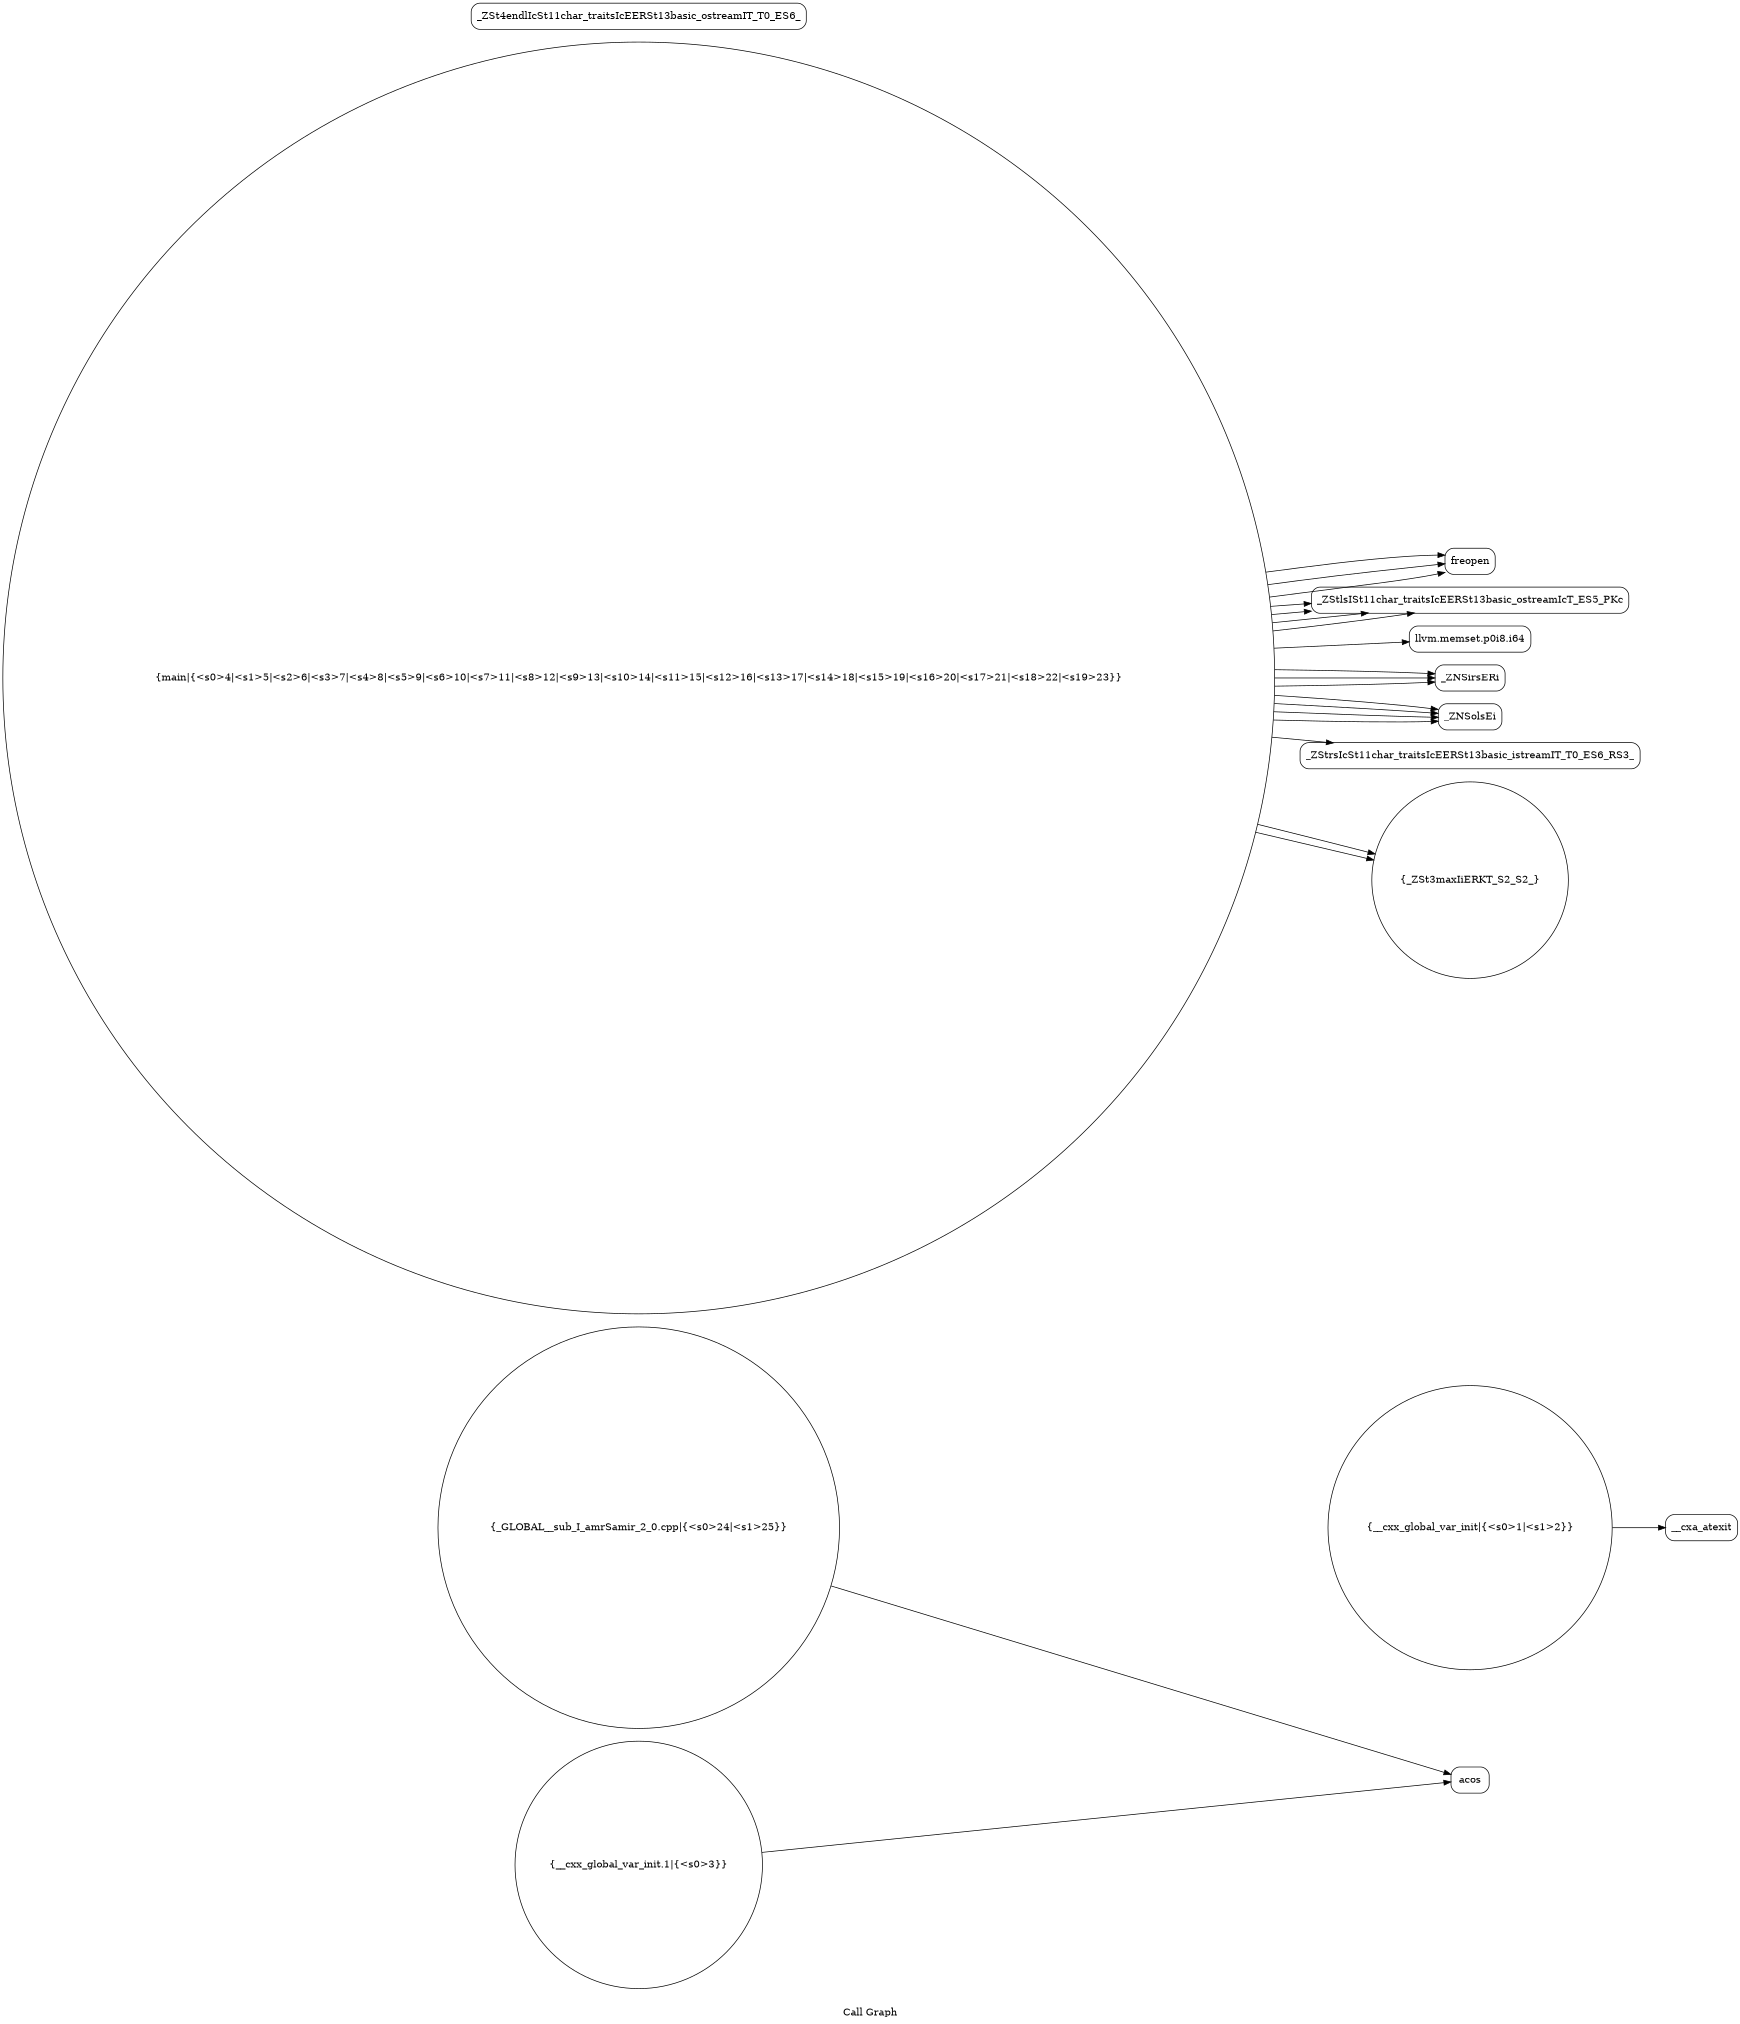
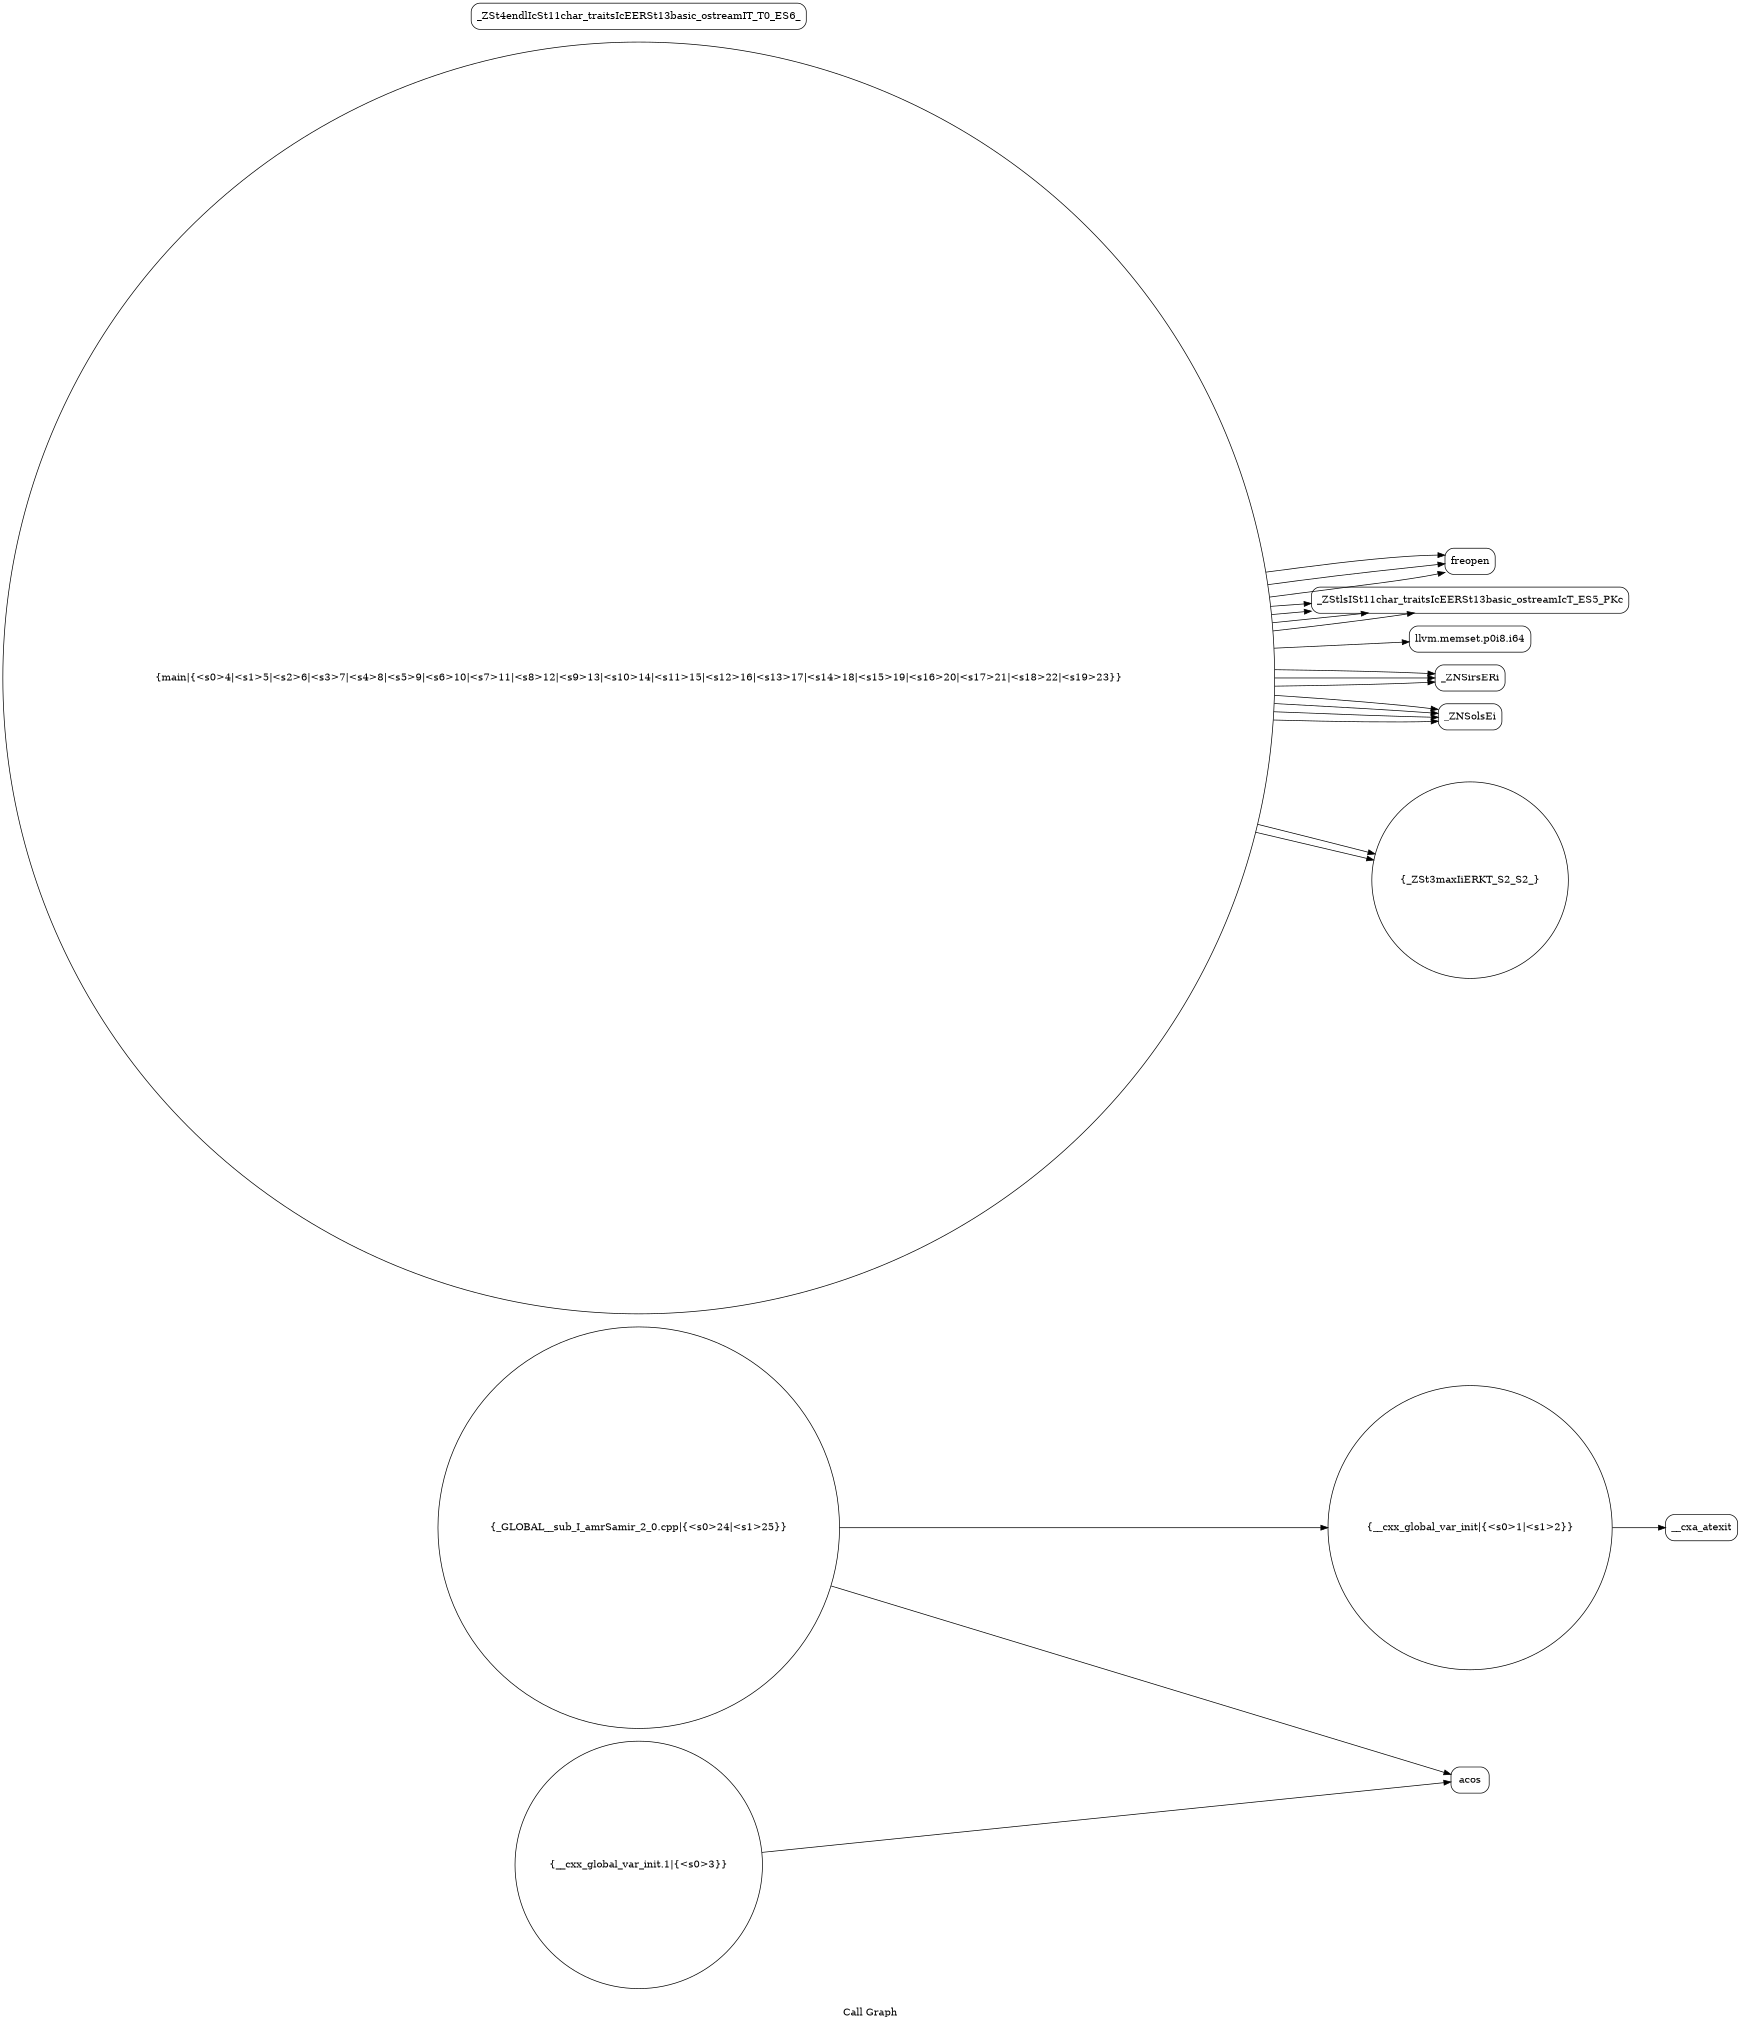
node "_ZStrsIcSt11char_traitsIcEERSt13basic_istreamIT_T0_ES6_RS3_": removed
edge "{_GLOBAL__sub_I_amrSamir_2_0.cpp|{<s0>24|<s1>25}}" -> "{__cxx_global_var_init|{<s0>1|<s1>2}}": added
